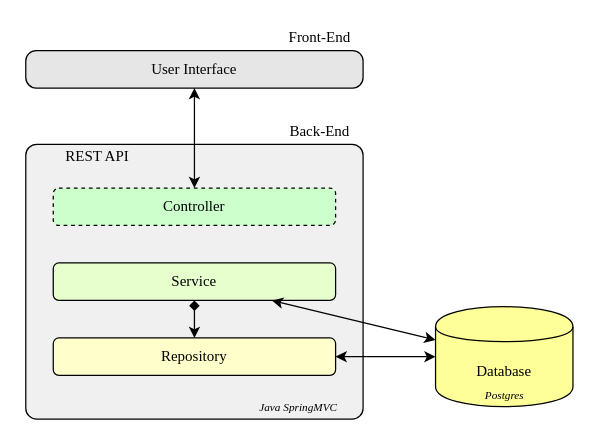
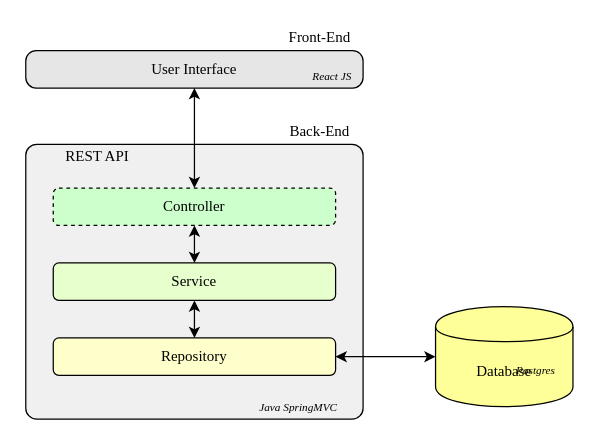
node "React JS": added
edge "Service" -- "Repository": arrowhead diamond -> classic
edge "Service" -- "Database": now "Service" -- "Controller"
node "Postgres": moved (504, 394) -> (536, 369)
